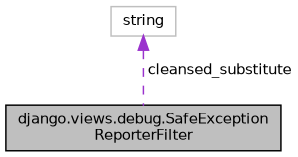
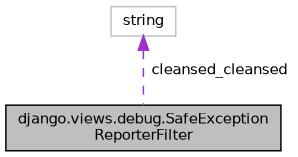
edge "django.views.debug.SafeException ReporterFilter" -> "string": label " cleansed_substitute" -> " cleansed_cleansed"
